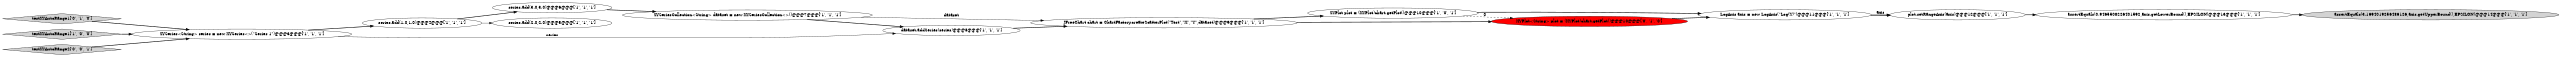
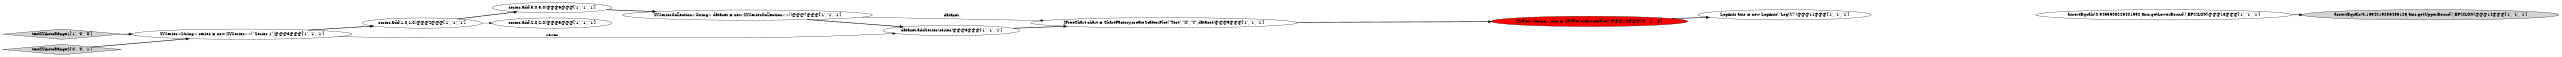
node "XYPlot plot = (XYPlot)chart.getPlot()@@@10@@@['1', '0', '1']": removed
node "plot.setRangeAxis(axis)@@@12@@@['1', '1', '1']": removed
node "testXYAutoRange1['0', '1', '0']": removed
